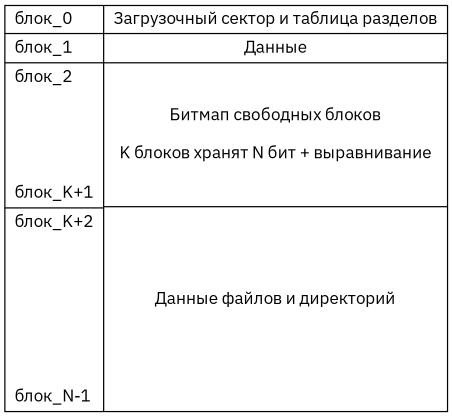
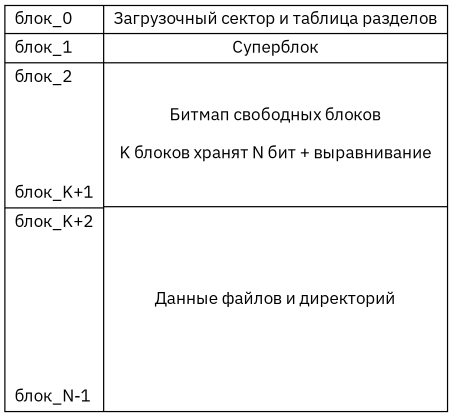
node "блок_0": text "Данные" -> "Суперблок"
